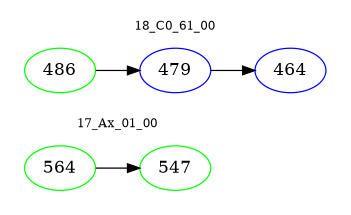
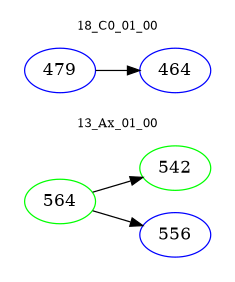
cluster "18_C0_61_00": label "18_C0_61_00" -> "18_C0_01_00"
node "486": removed
cluster "17_Ax_01_00": label "17_Ax_01_00" -> "13_Ax_01_00"
node "547": label "547" -> "542"
node "556": added
